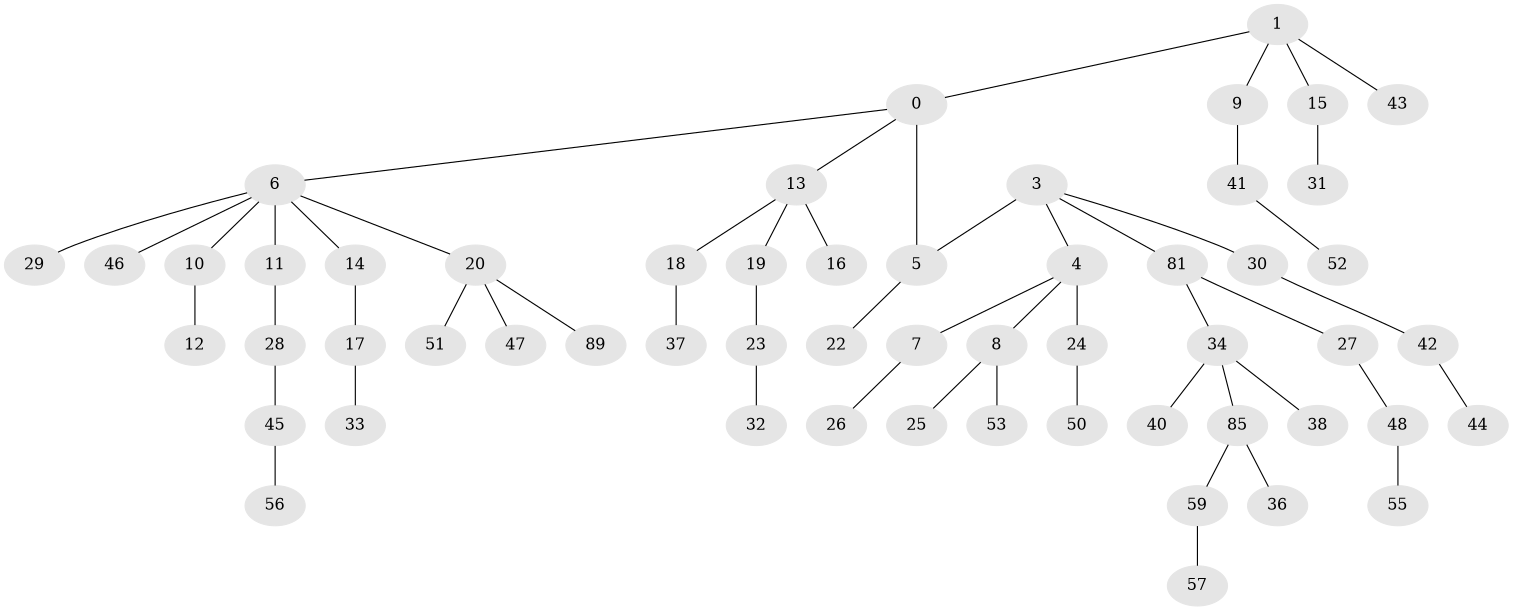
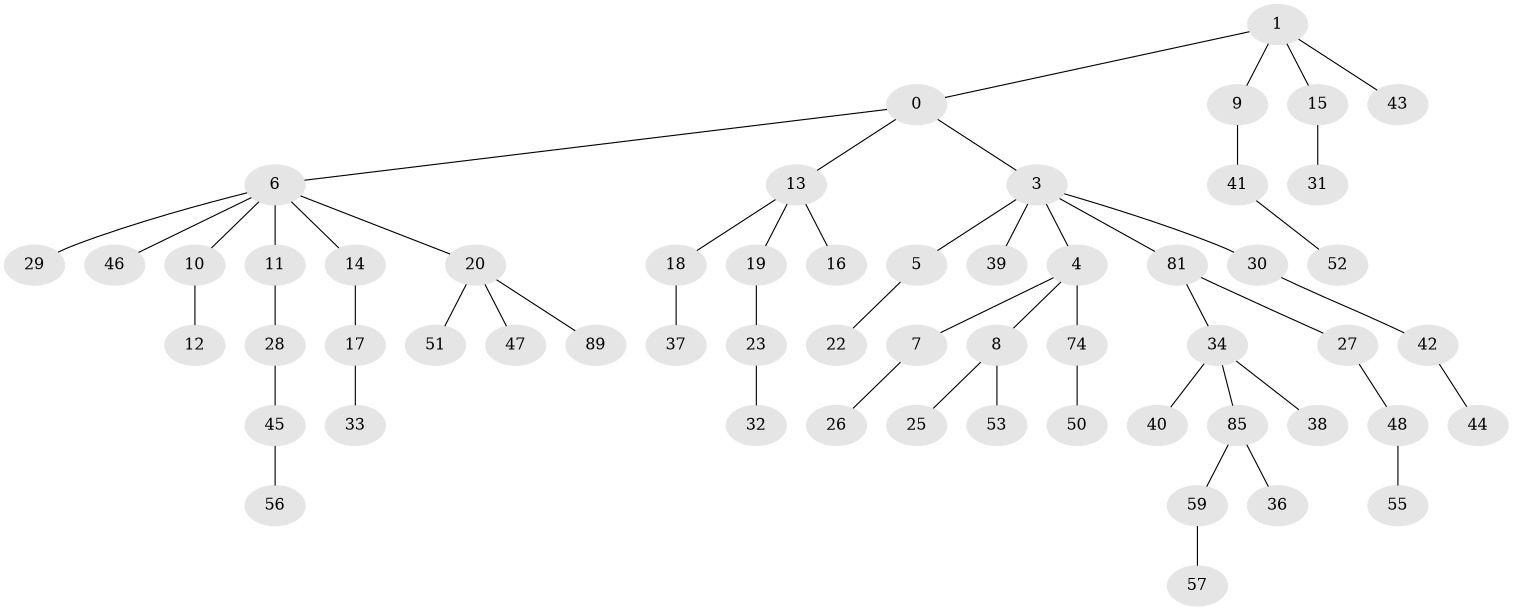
edge "0" -- "5": now "0" -- "3"
node "39": added
node "24": label "24" -> "74"
